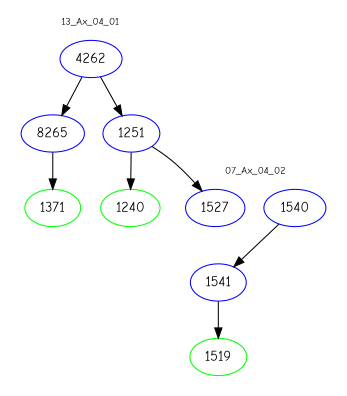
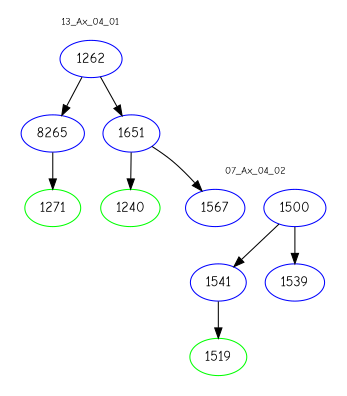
node "4262": label "4262" -> "1262"
node "1251": label "1251" -> "1651"
node "1371": label "1371" -> "1271"
node "1527": label "1527" -> "1567"
node "1540": label "1540" -> "1500"
node "1539": added
